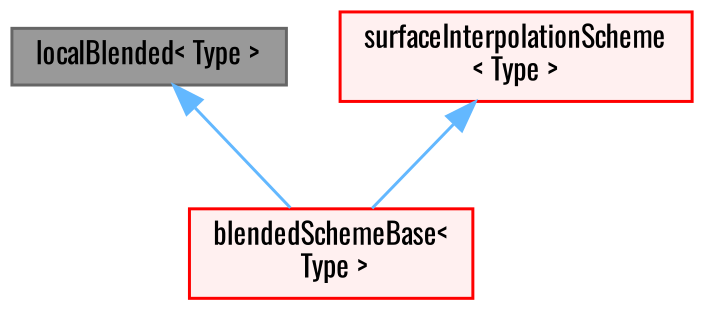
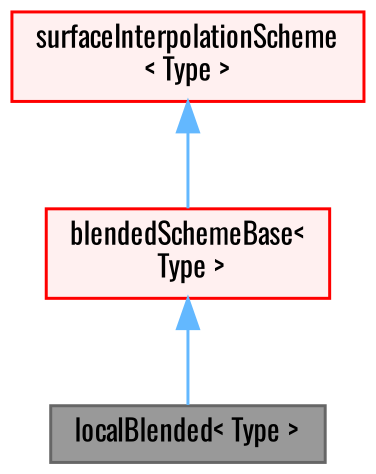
edge "blendedSchemeBase< Type >" -> "localBlended< Type >": reversed
